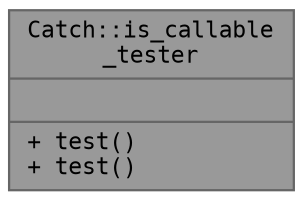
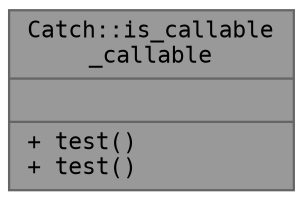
node "Catch::is_callable": text "_tester" -> "_callable"
